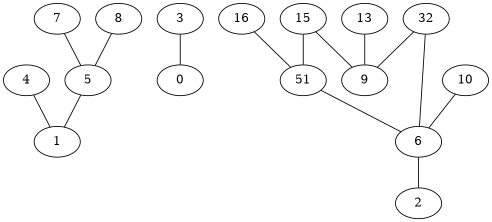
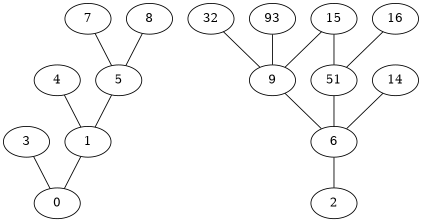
node "13": label "13" -> "93"
edge "32" -- "6": now "9" -- "6"
node "10": label "10" -> "14"
edge "1" -- "0": added
